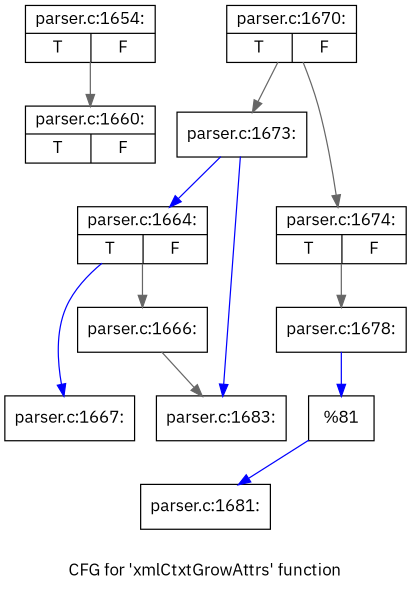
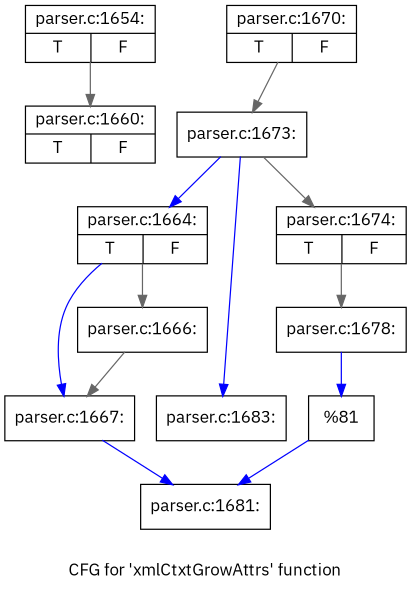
edge "parser.c:1670:" -> "parser.c:1674:": now "parser.c:1673:" -> "parser.c:1674:"
edge "parser.c:1666:" -> "parser.c:1683:": now "parser.c:1666:" -> "parser.c:1667:"
edge "parser.c:1667:" -> "parser.c:1681:": added
